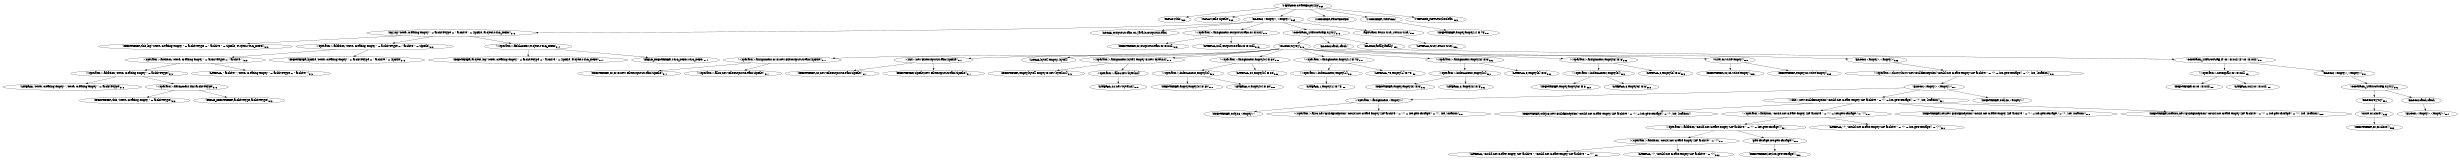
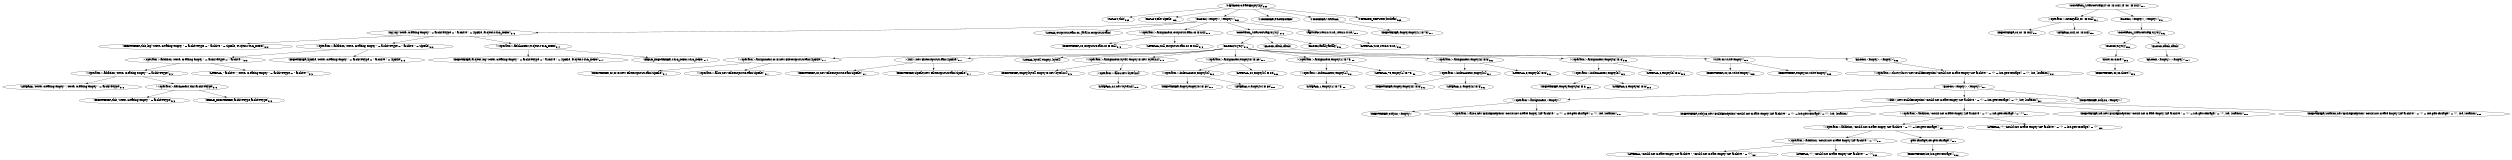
edge "(BLOCK,finally,finally)" -> "(CONTROL_STRUCTURE,if (os != null),if (os != null))": removed
